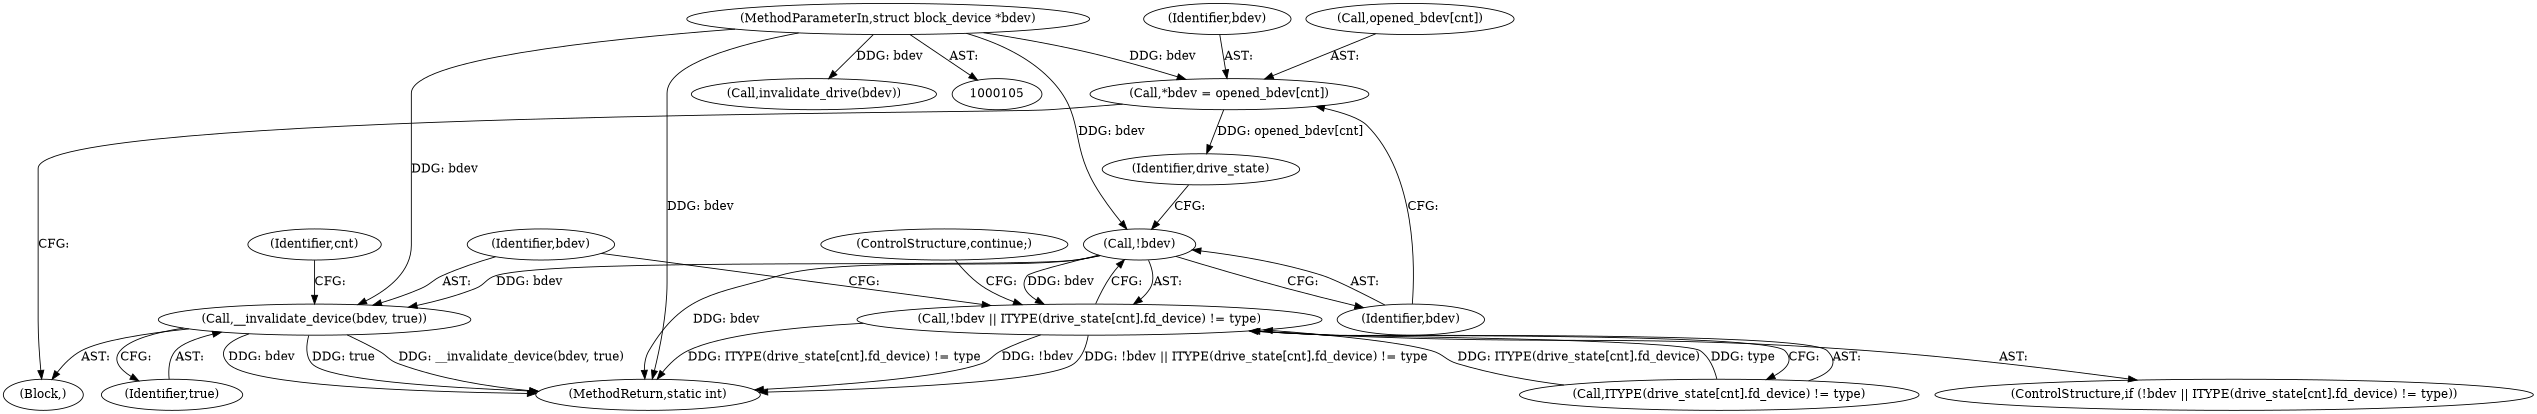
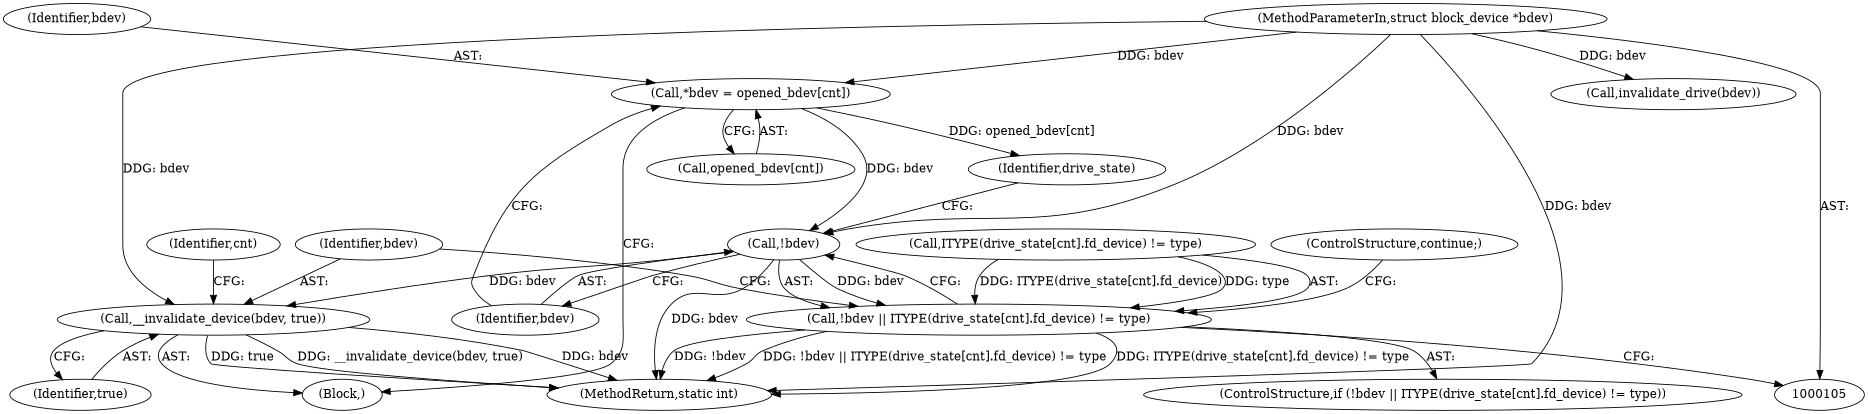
edge "(Call,*bdev = opened_bdev[cnt])" -> "(Call,opened_bdev[cnt])": added, label "CFG:"
edge "(Call,*bdev = opened_bdev[cnt])" -> "(Call,!bdev)": added, label "DDG: bdev"
edge "(Call,!bdev || ITYPE(drive_state[cnt].fd_device) != type)" -> "(Call,ITYPE(drive_state[cnt].fd_device) != type)": now "(Call,!bdev || ITYPE(drive_state[cnt].fd_device) != type)" -> "1000105"
